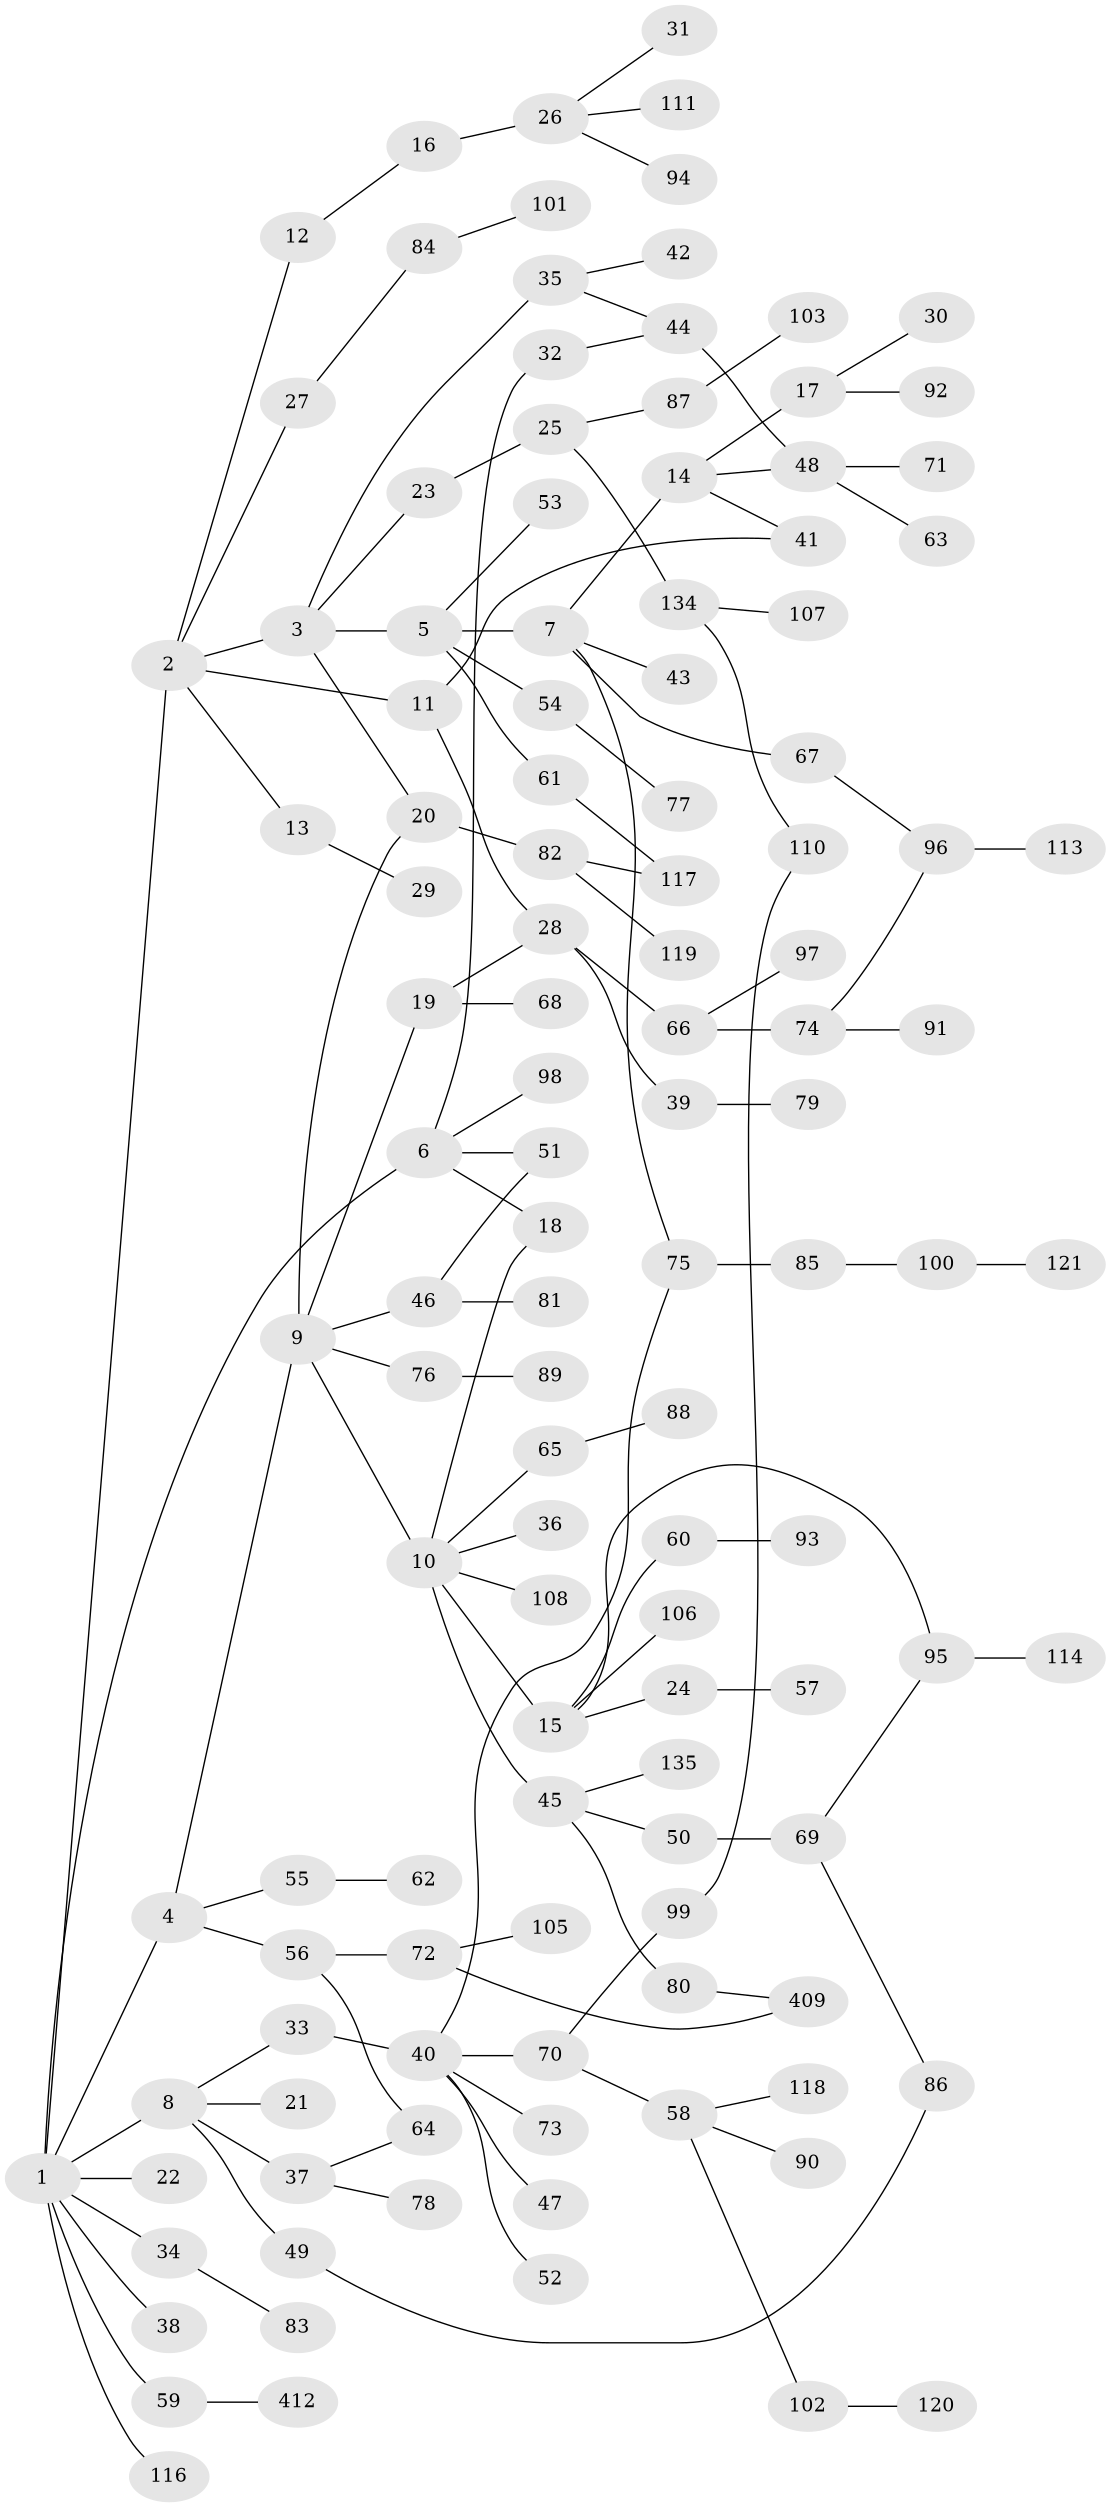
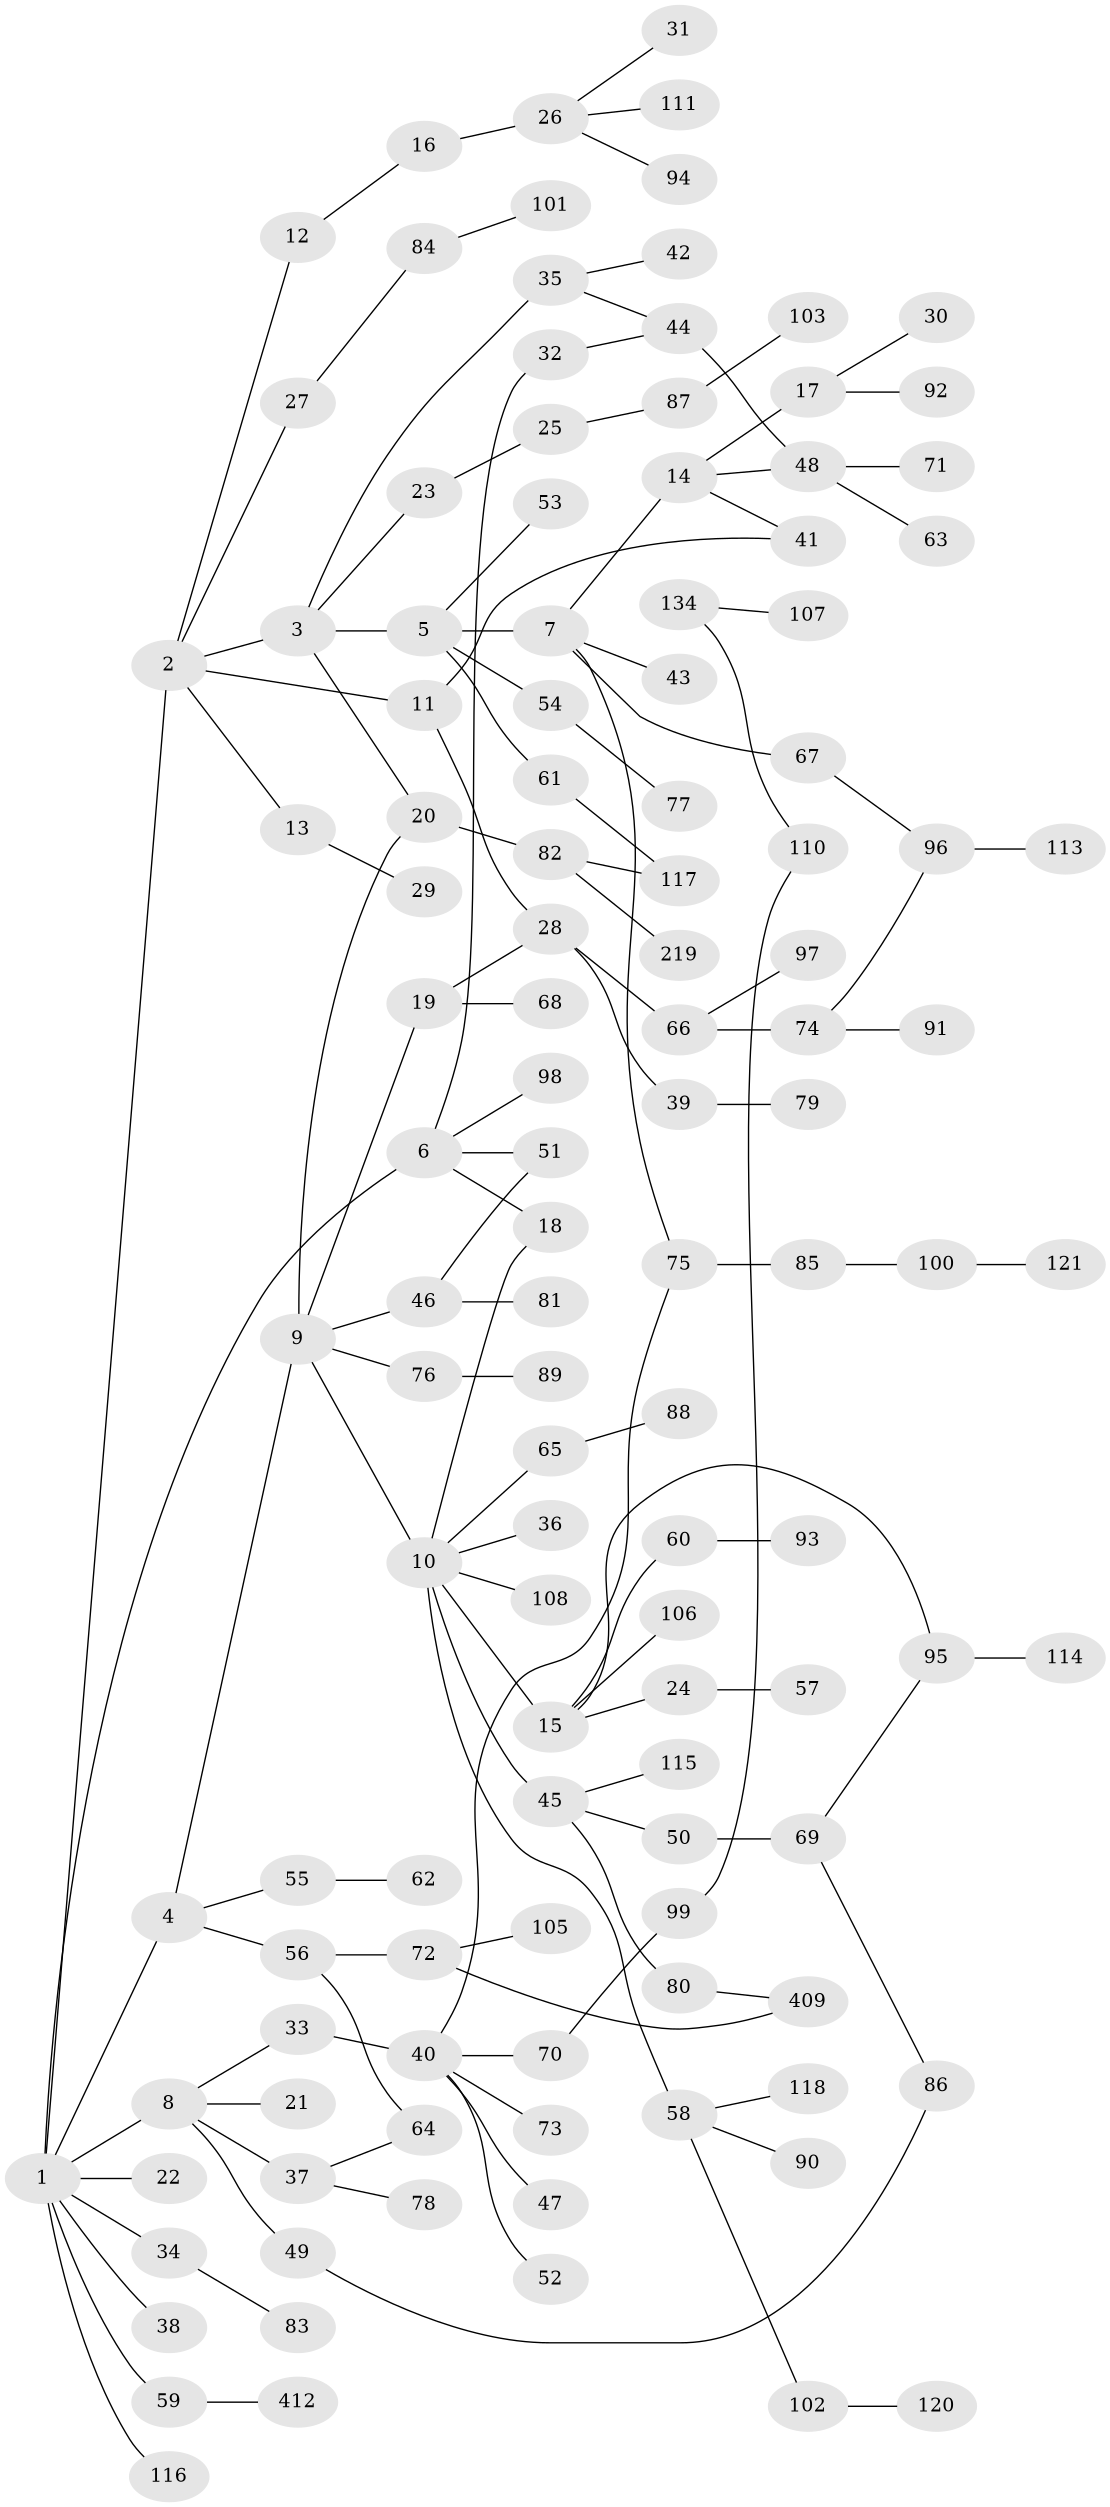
edge "25" -- "134": removed
node "119": label "119" -> "219"
node "135": label "135" -> "115"
edge "70" -- "58": now "10" -- "58"
